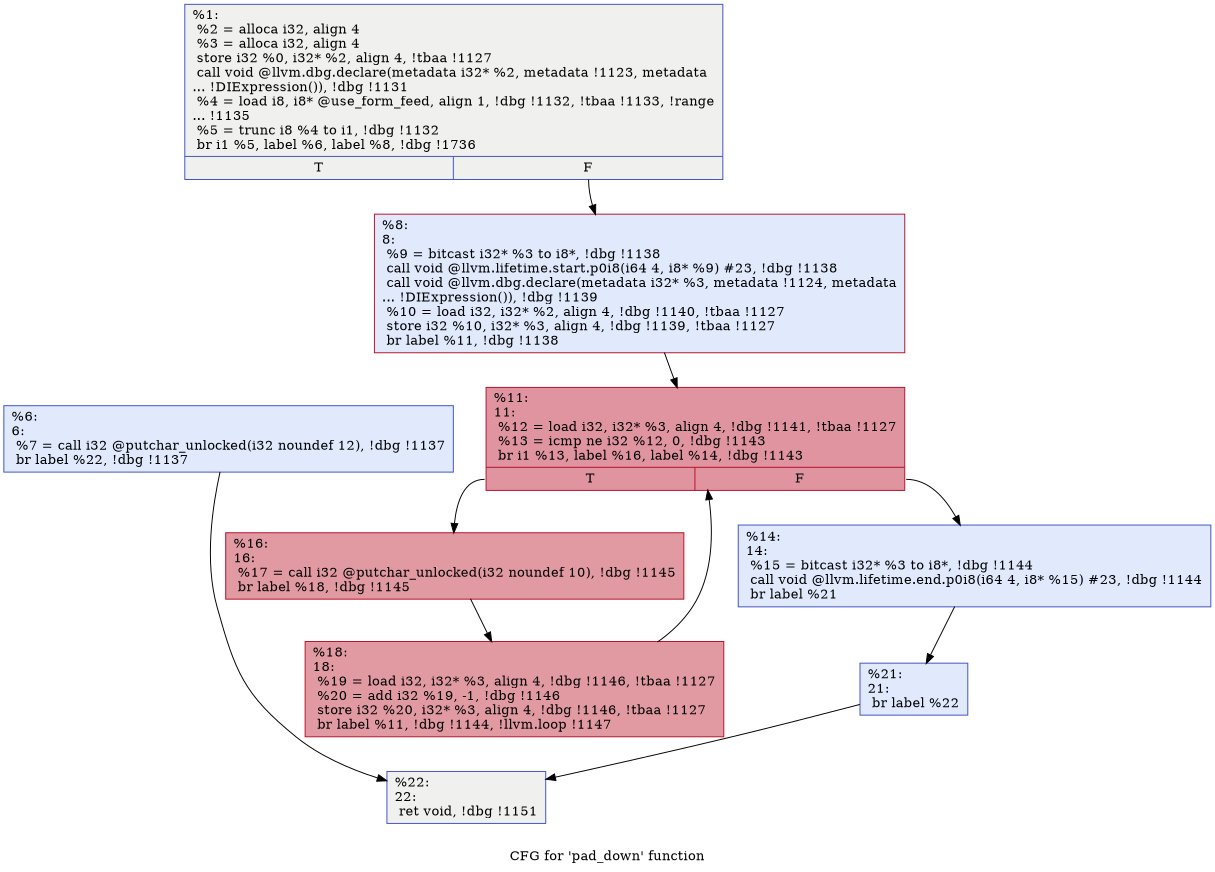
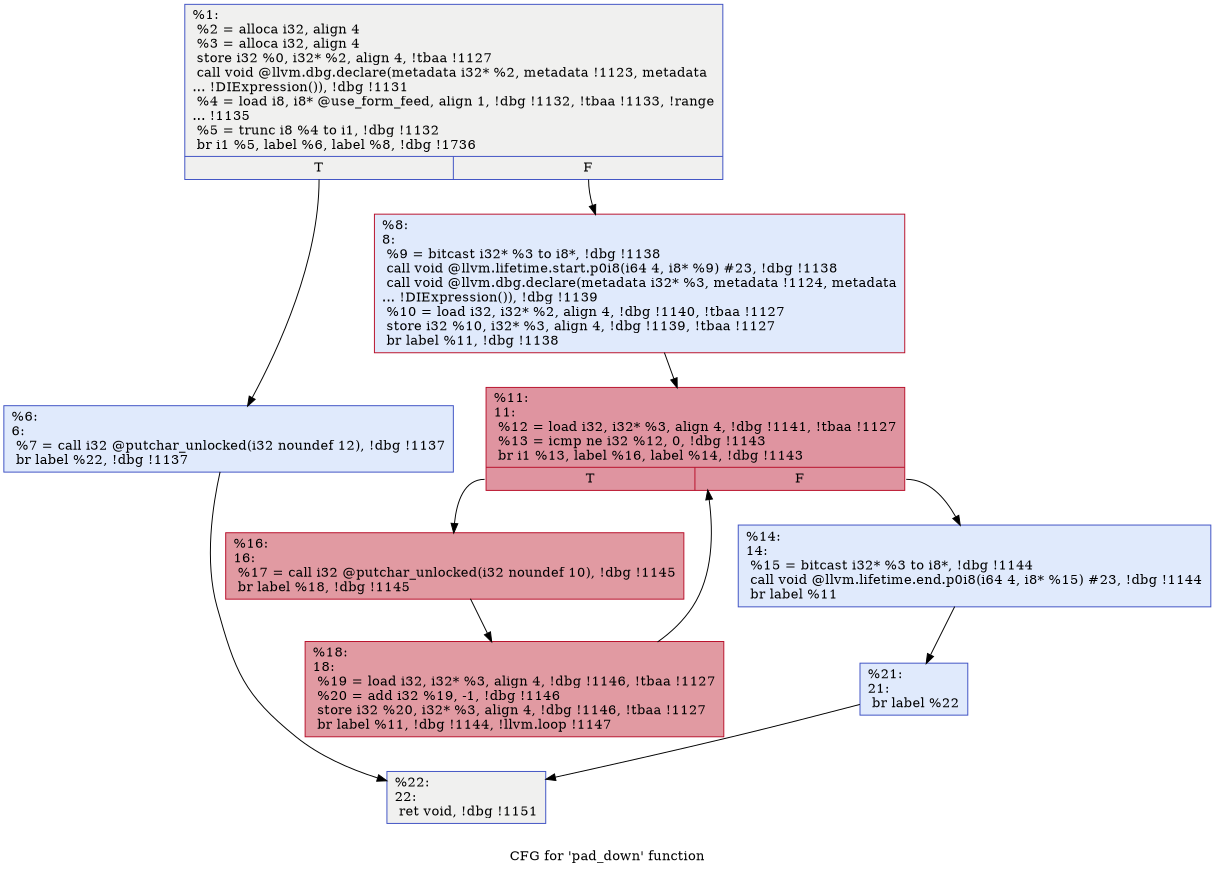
edge "%1:" -> "%6:": added
node "%14:": text "br label %21" -> "br label %11"
